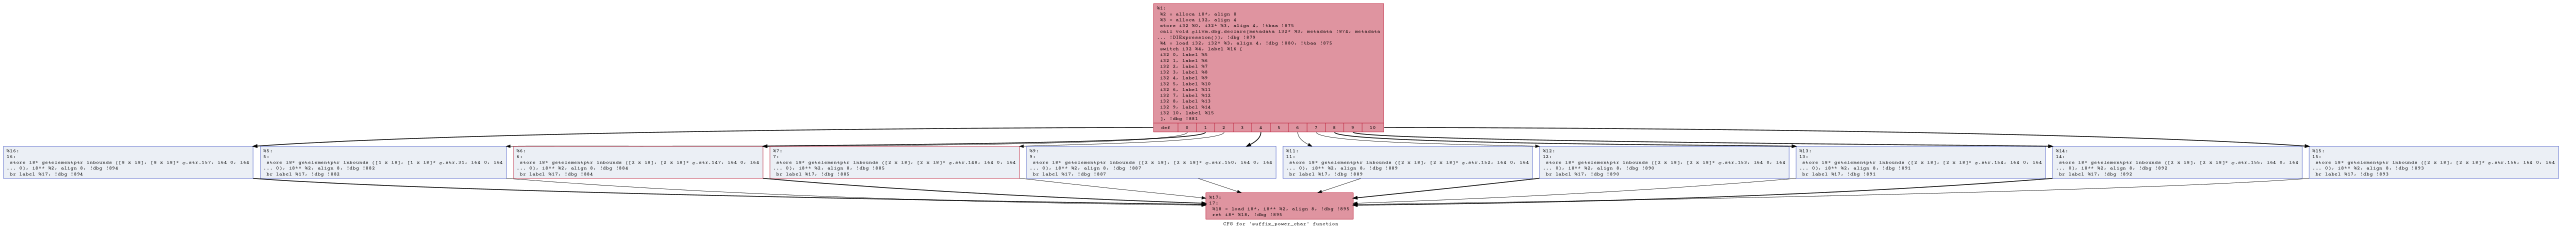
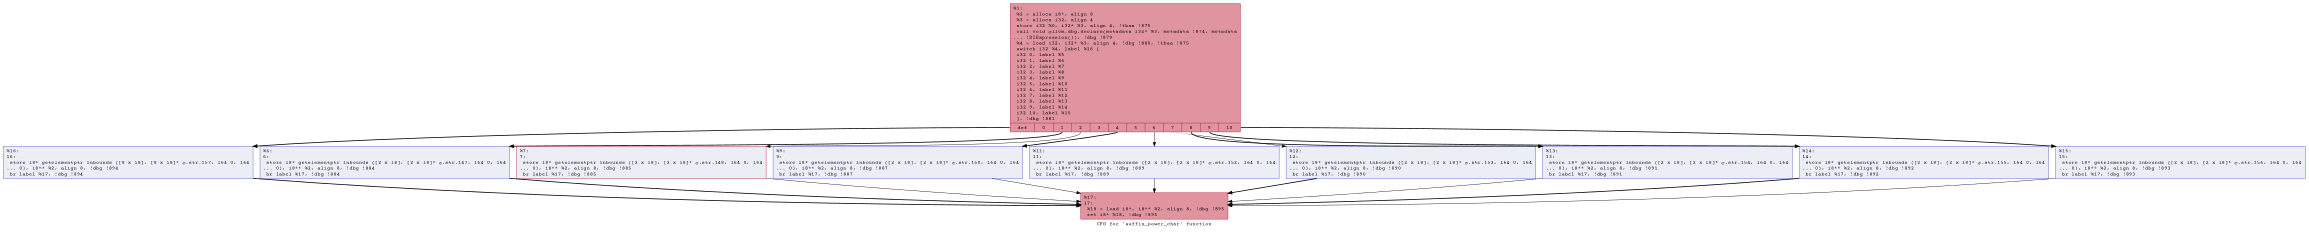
node "%5:": removed
node "%6:": color #b70d28ff -> #3d50c3ff
